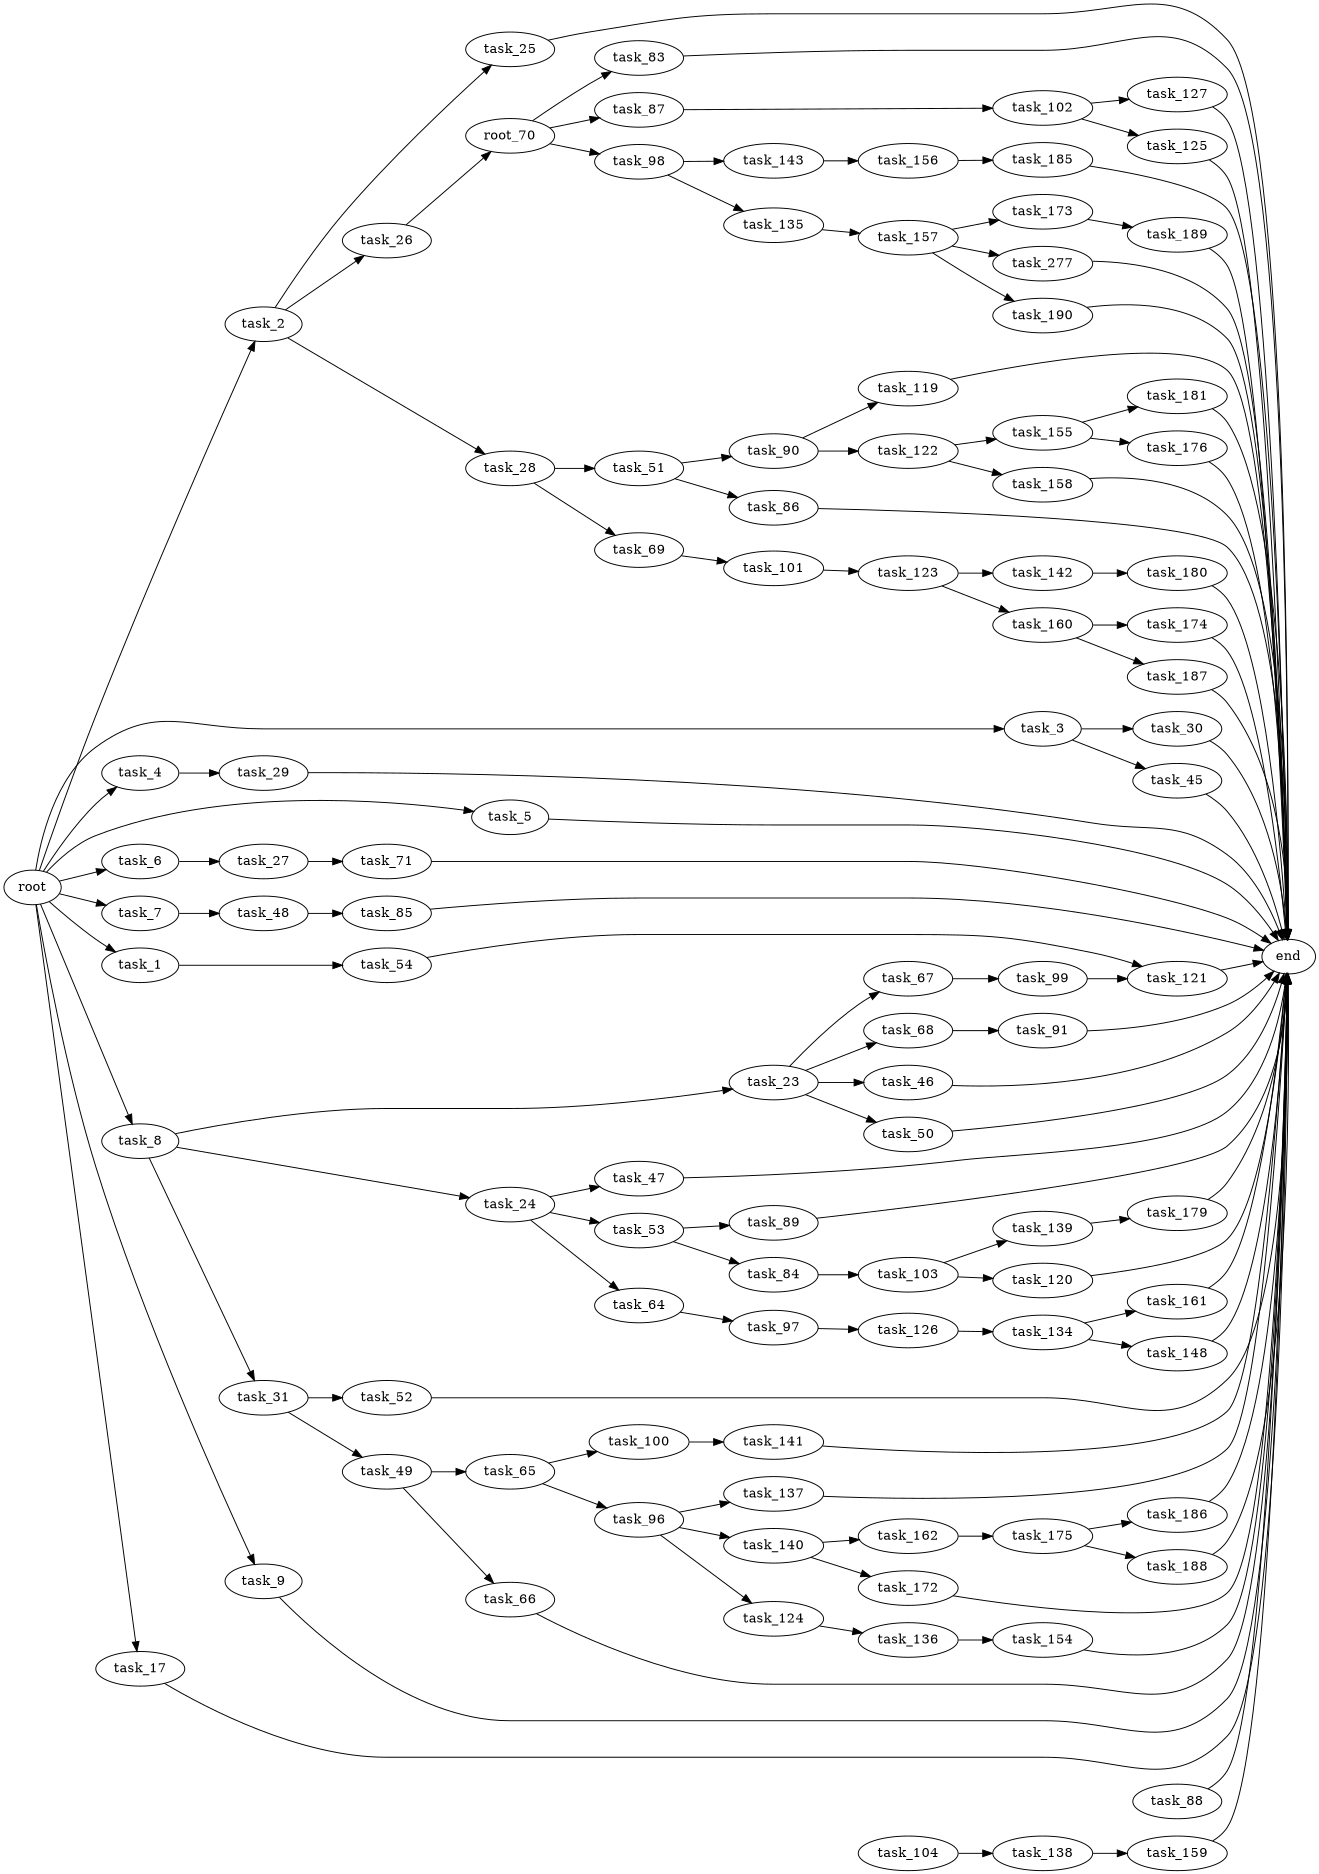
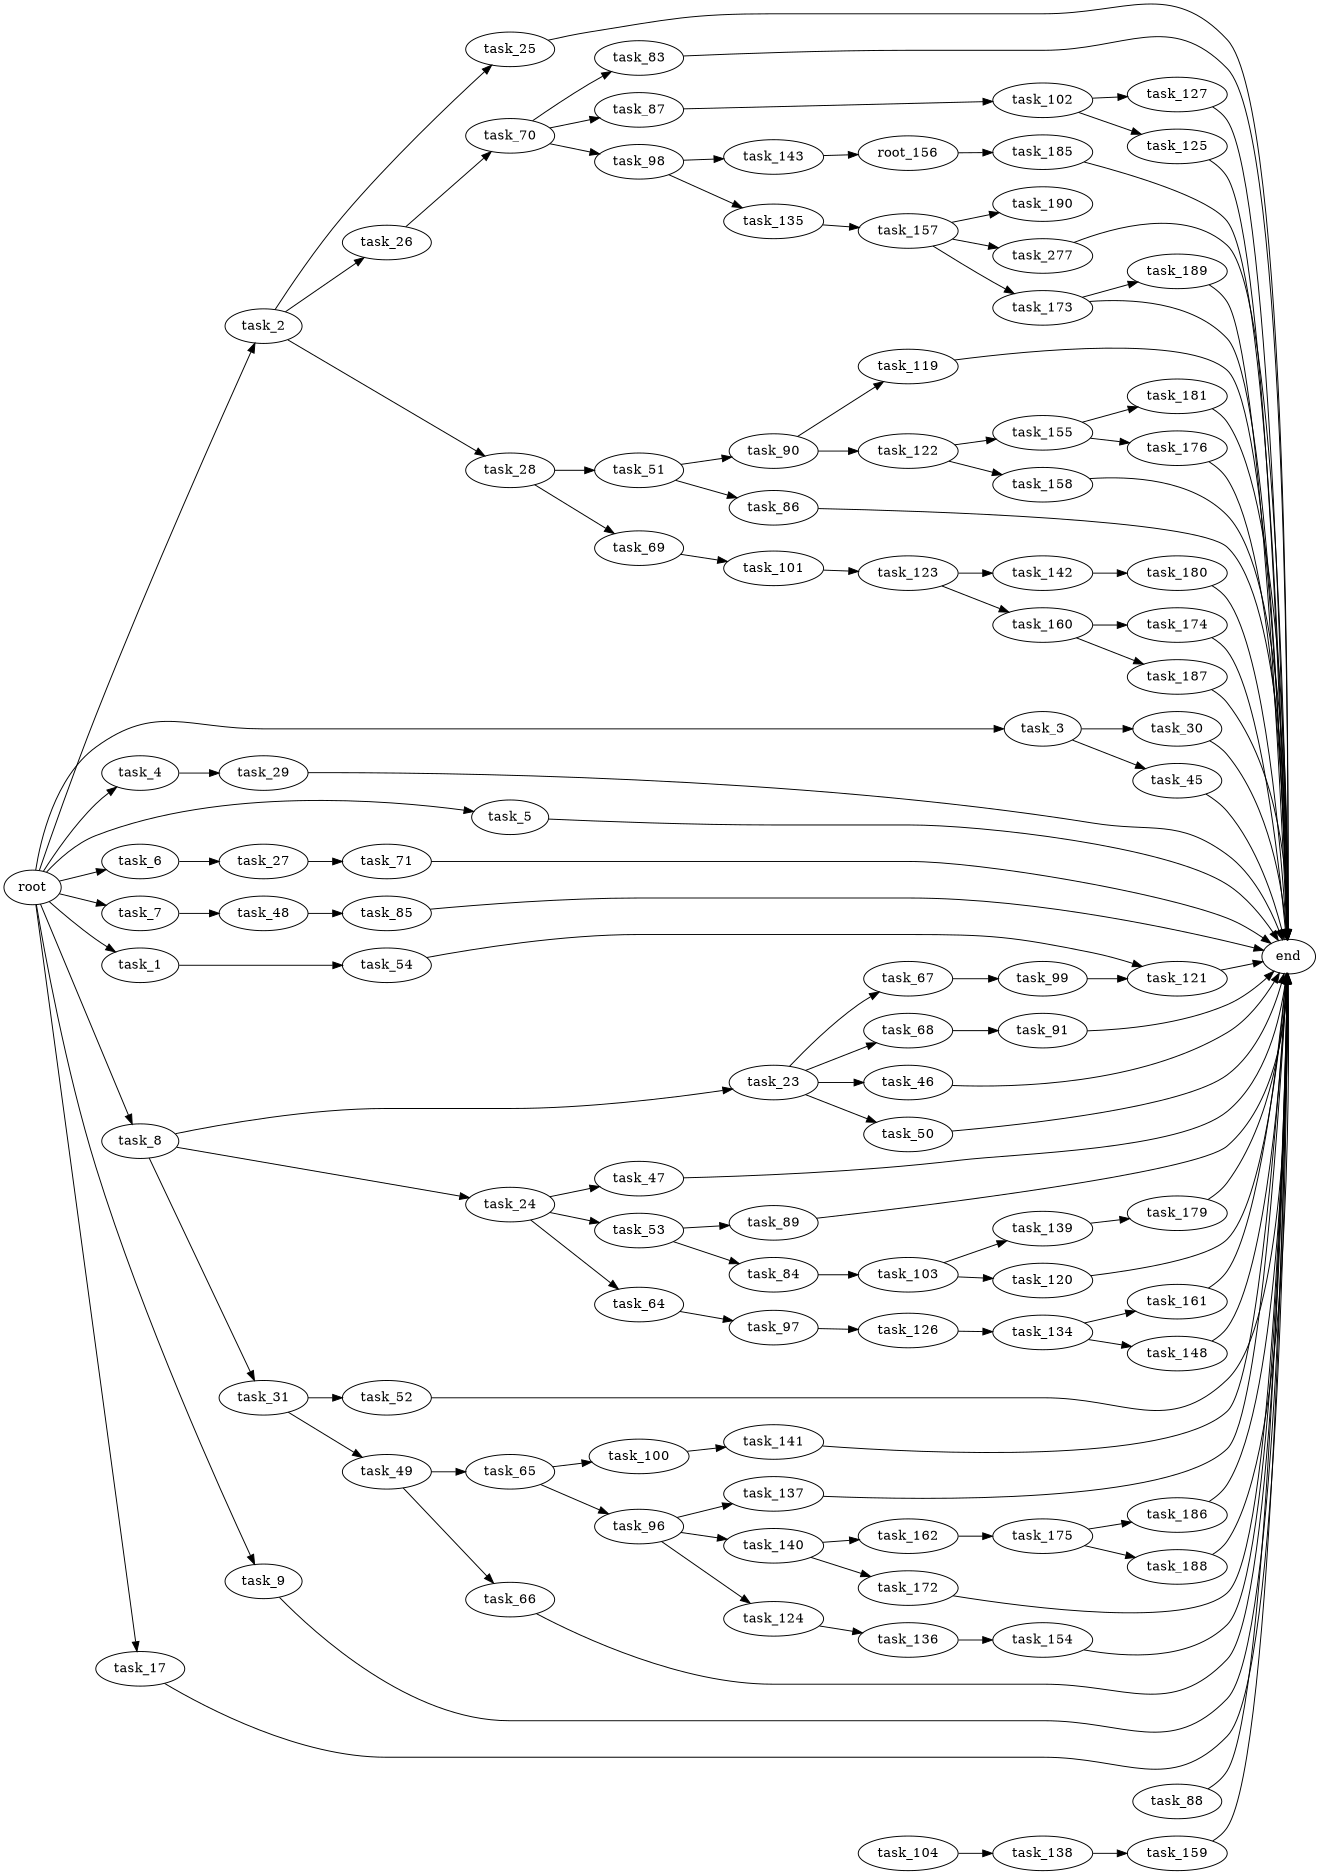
node "root_70": label "root_70" -> "task_70"
node "task_156": label "task_156" -> "root_156"
edge "task_190" -> "end": now "task_173" -> "end"
